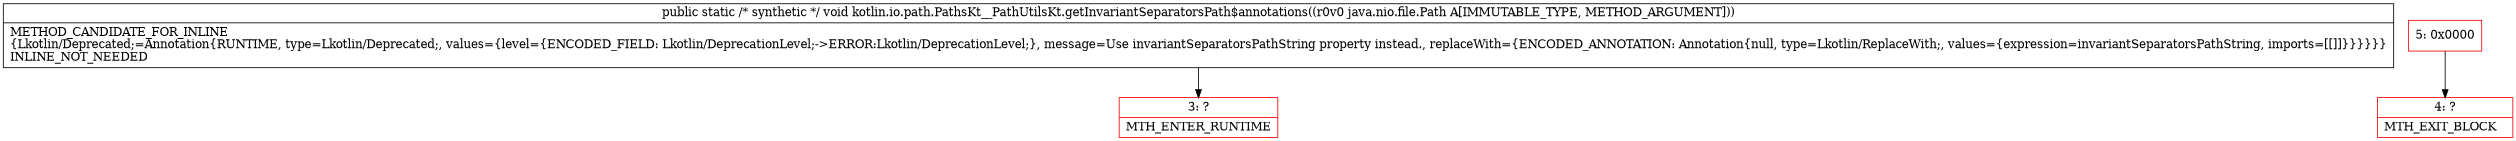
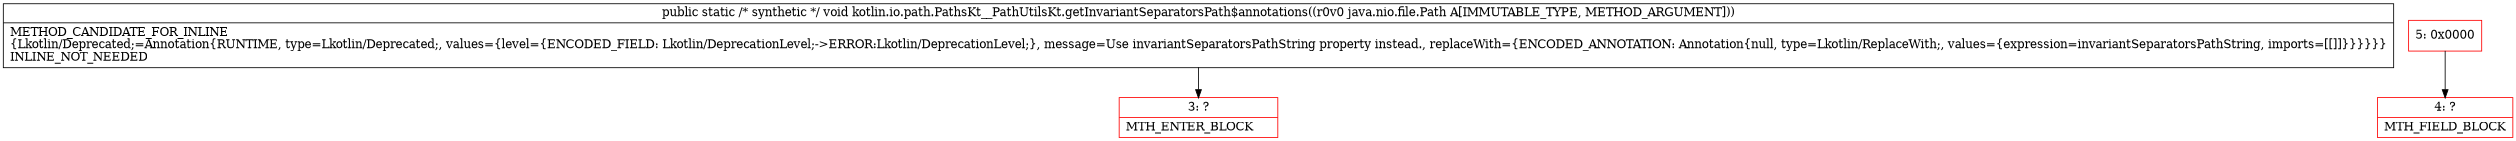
node "3: ?": text "MTH_ENTER_RUNTIME" -> "MTH_ENTER_BLOCK"
node "4: ?": text "MTH_EXIT_BLOCK" -> "MTH_FIELD_BLOCK"
